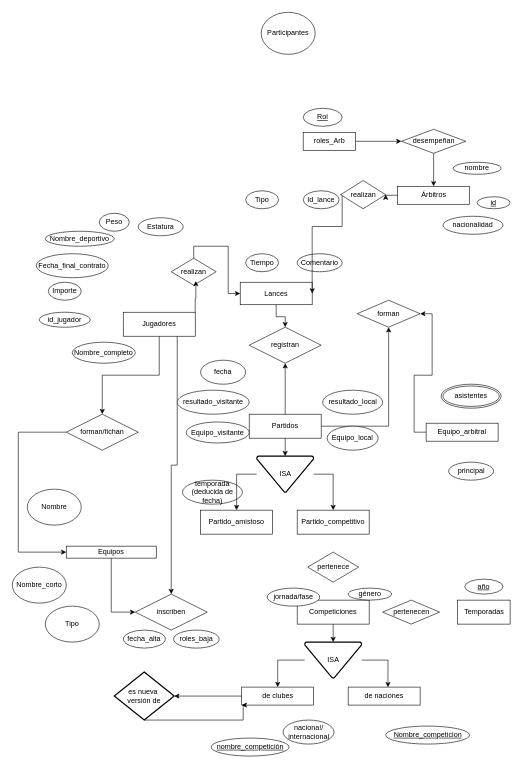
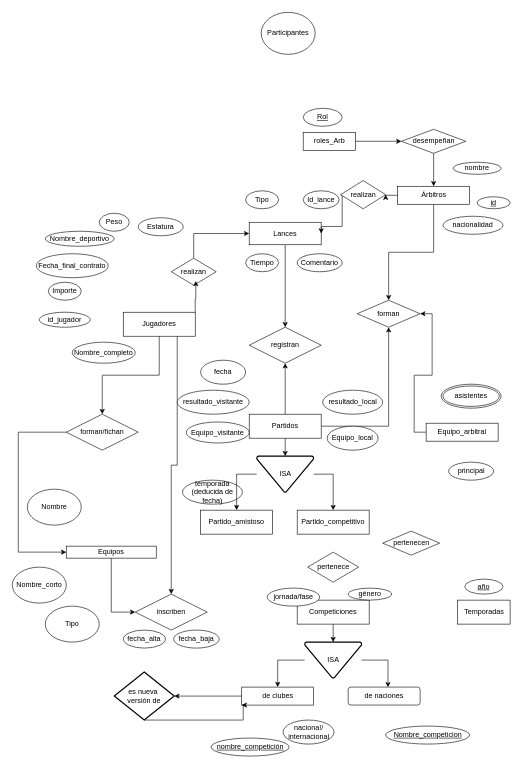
edge "Árbitros" -> "forman": added
node "Lances": moved (276, 294) -> (285, 234)
node "pertenecen": moved (411, 612) -> (411, 543)
node "roles_baja": label "roles_baja" -> "fecha_baja"
node "de naciones": shape rectangle -> rounded rectangle
